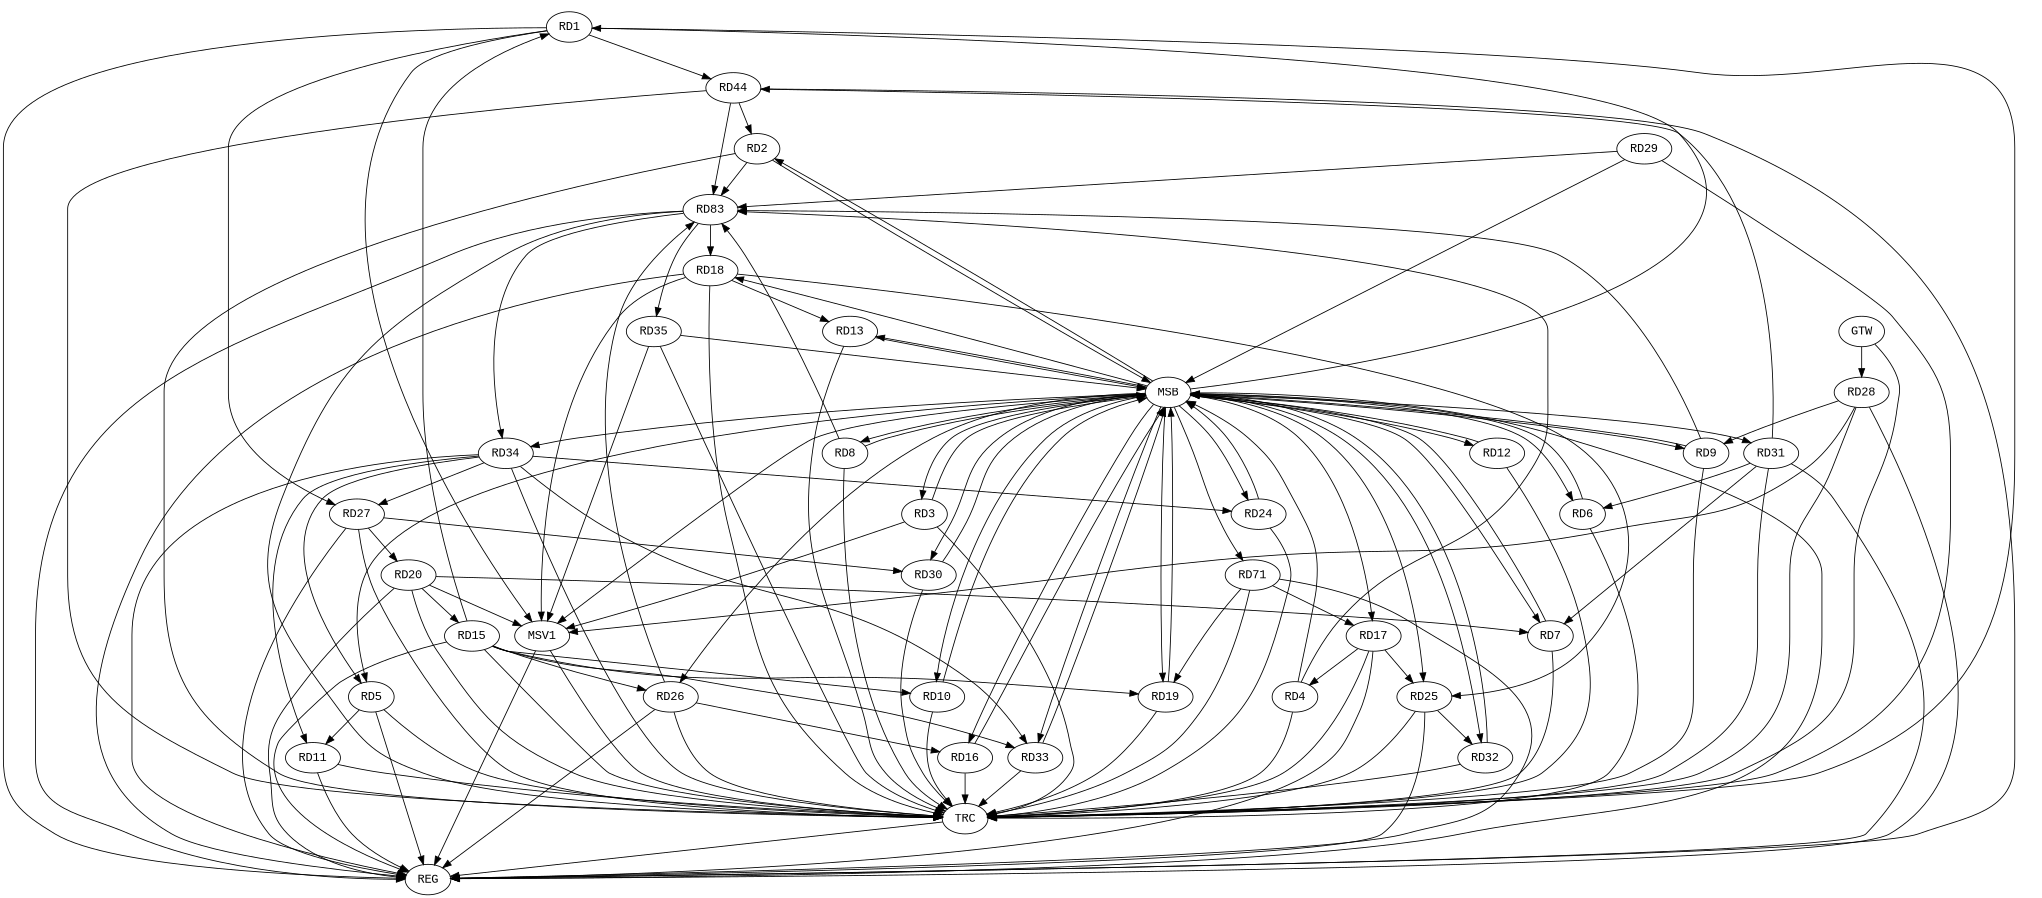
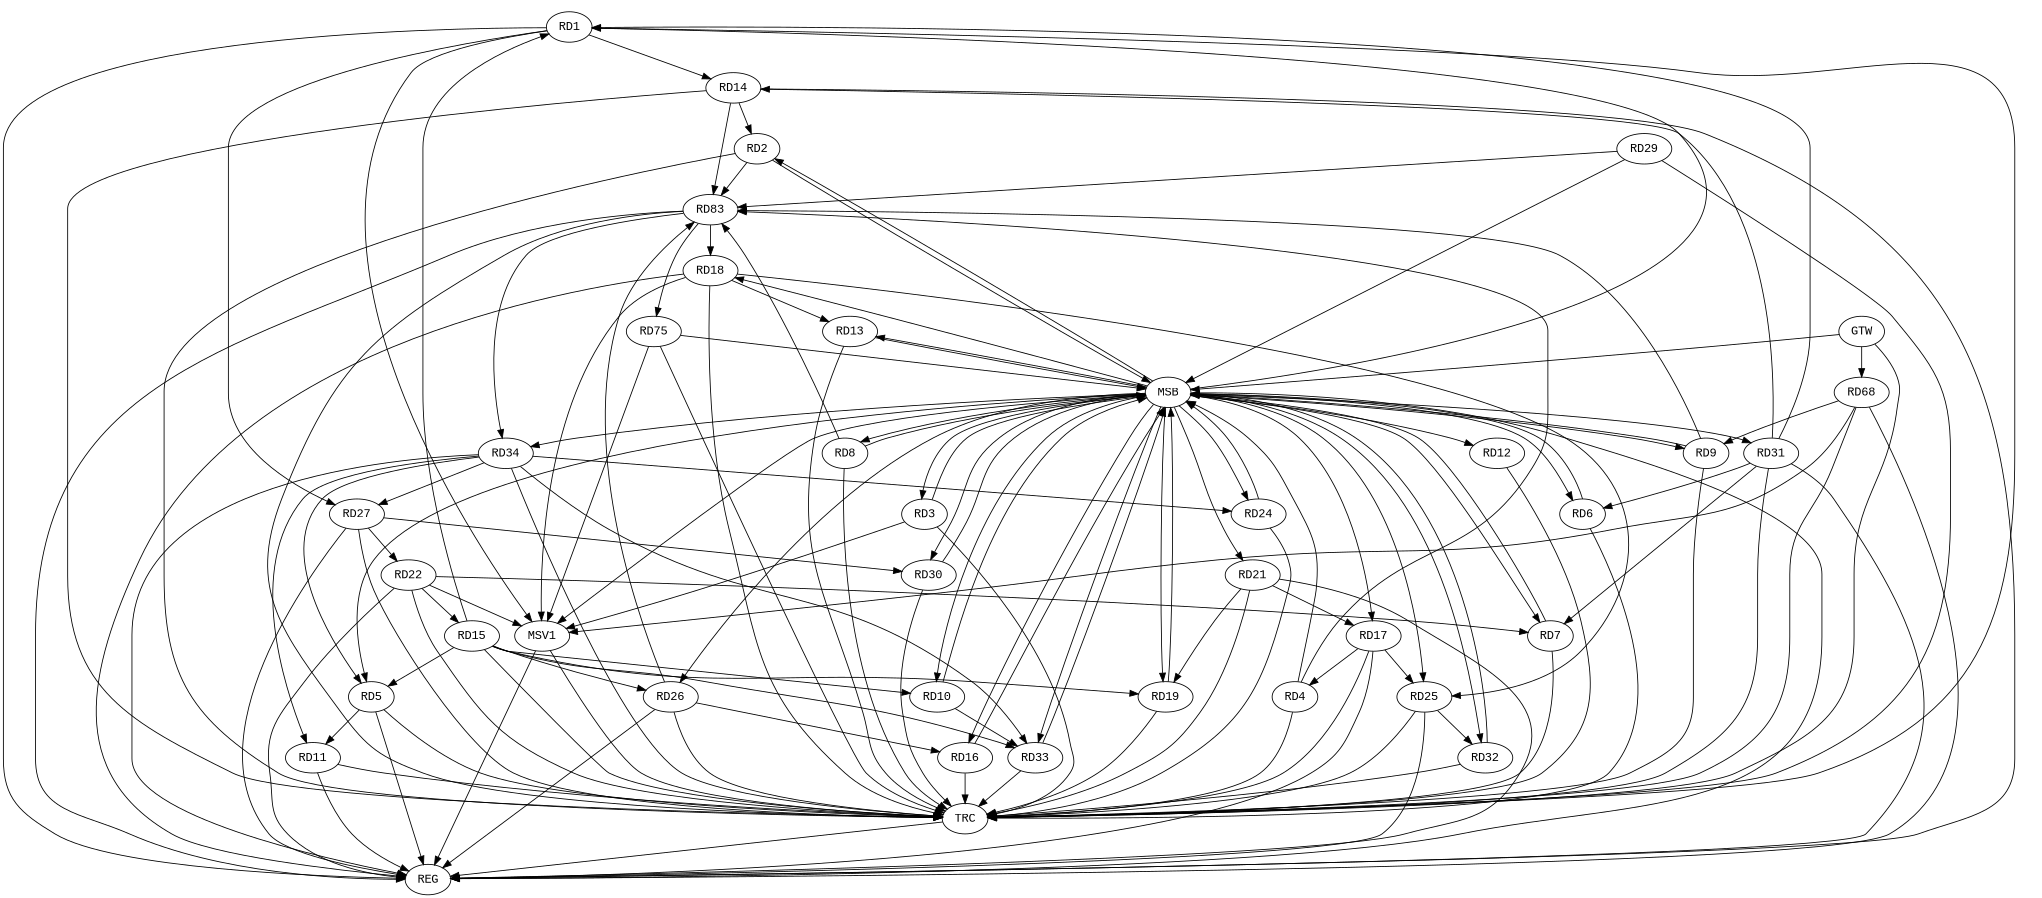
edge "RD31" -> "RD1": added
node "RD44": label "RD44" -> "RD14"
node "RD35": label "RD35" -> "RD75"
node "RD28": label "RD28" -> "RD68"
edge "RD12" -> "MSB": now "GTW" -> "MSB"
node "RD20": label "RD20" -> "RD22"
node "RD71": label "RD71" -> "RD21"
edge "RD15" -> "REG": now "RD15" -> "RD5"
edge "RD10" -> "TRC": now "RD10" -> "RD33"
